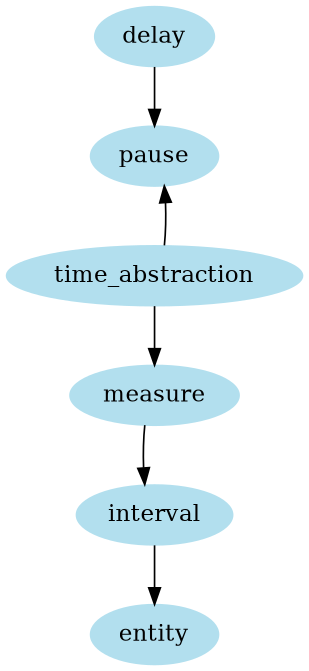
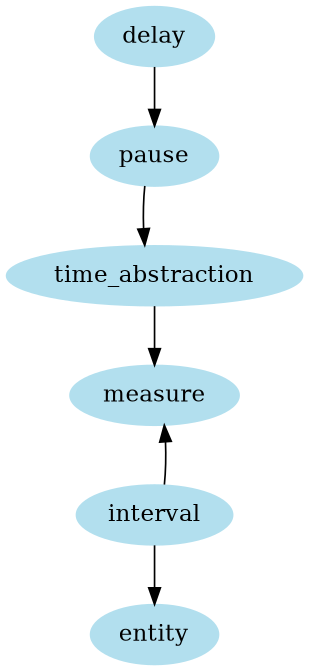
edge "time_abstraction" -> "pause": reversed
edge "measure" -> "interval": reversed
